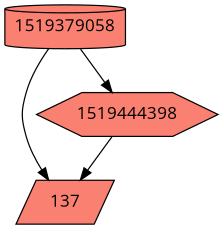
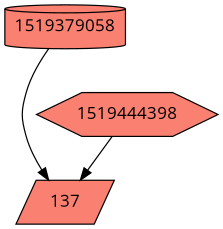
edge "1519379058" -> "1519444398": removed
